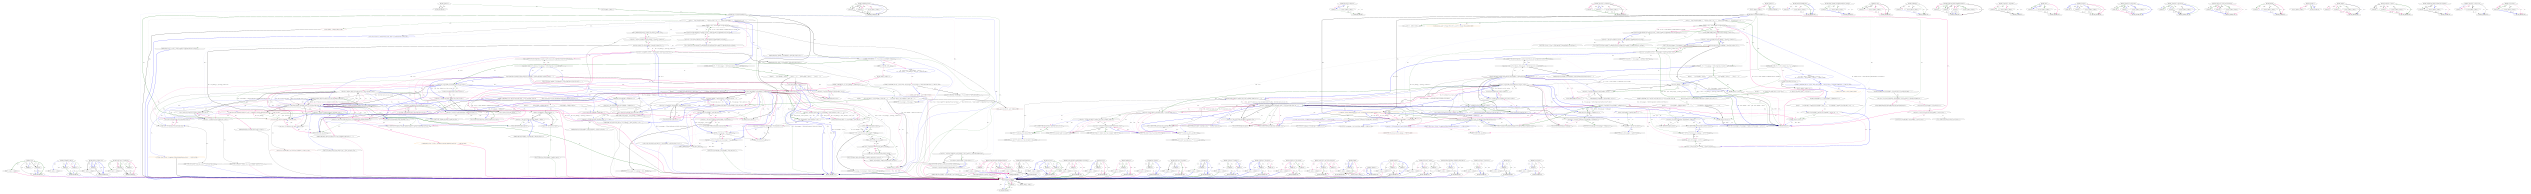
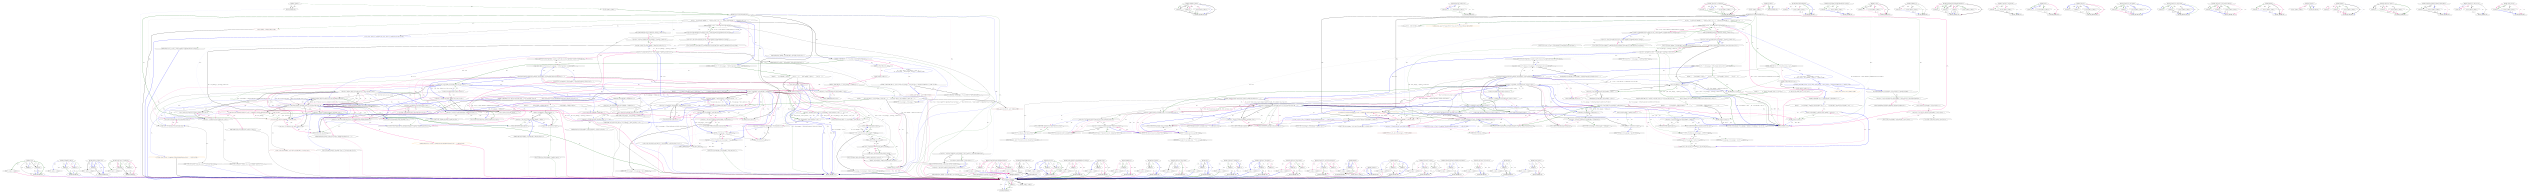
node "(IDENTIFIER,form_manager_,form_manager_->preferred_match())": added
